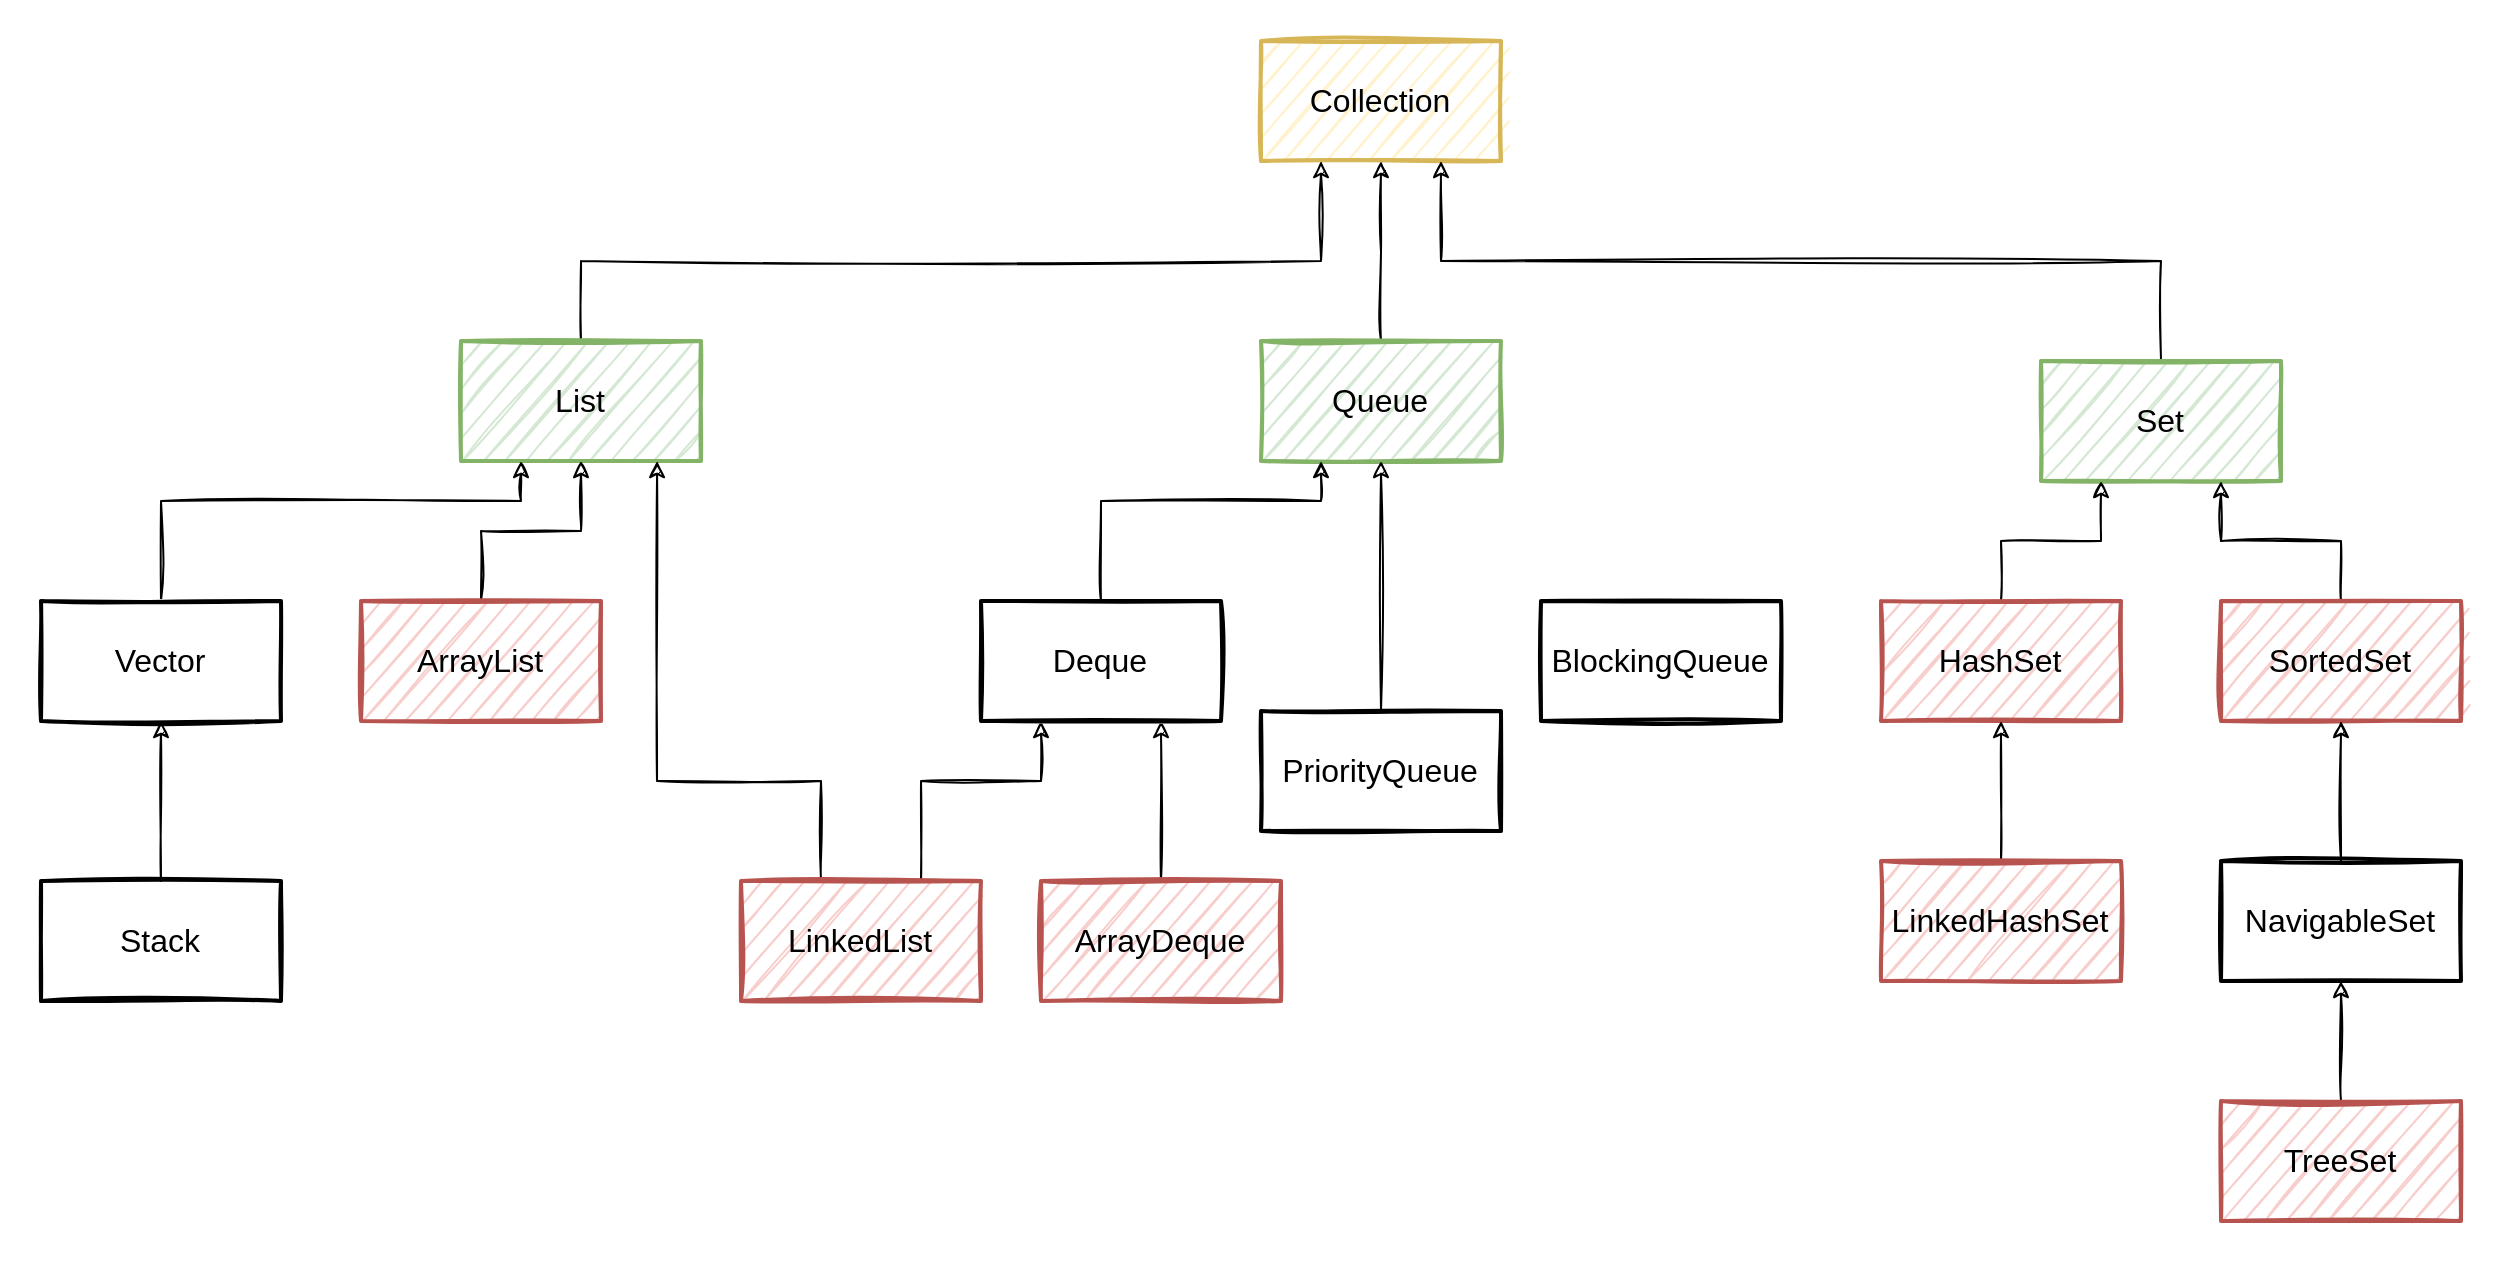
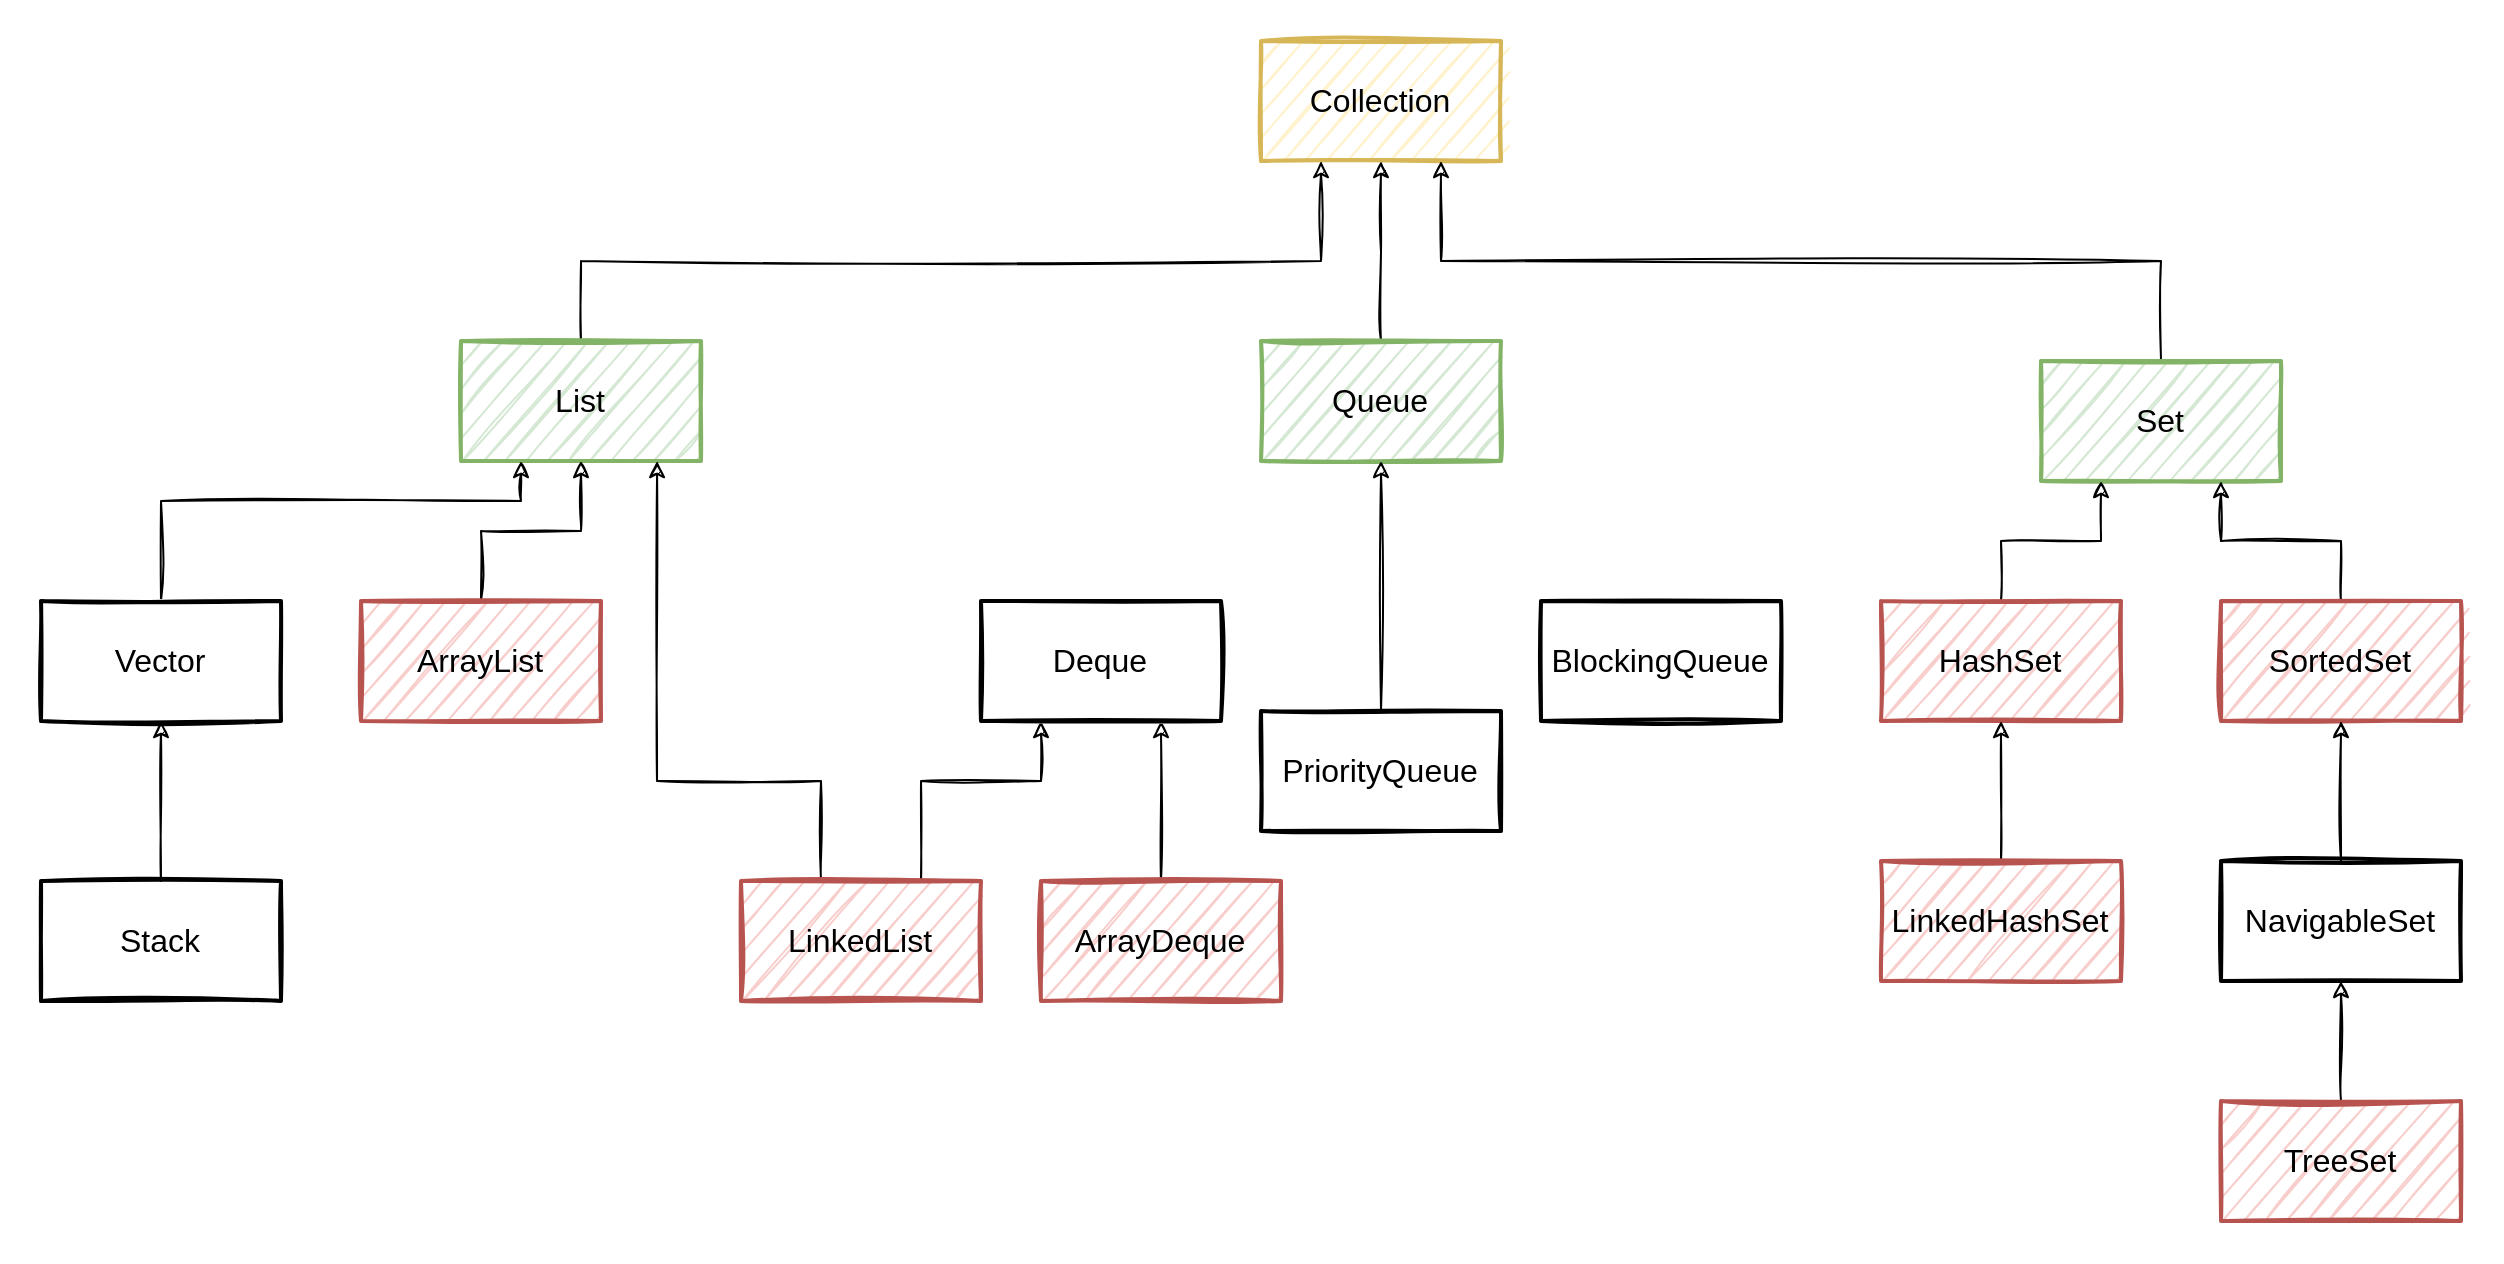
edge "Deque" -> "Queue": removed
